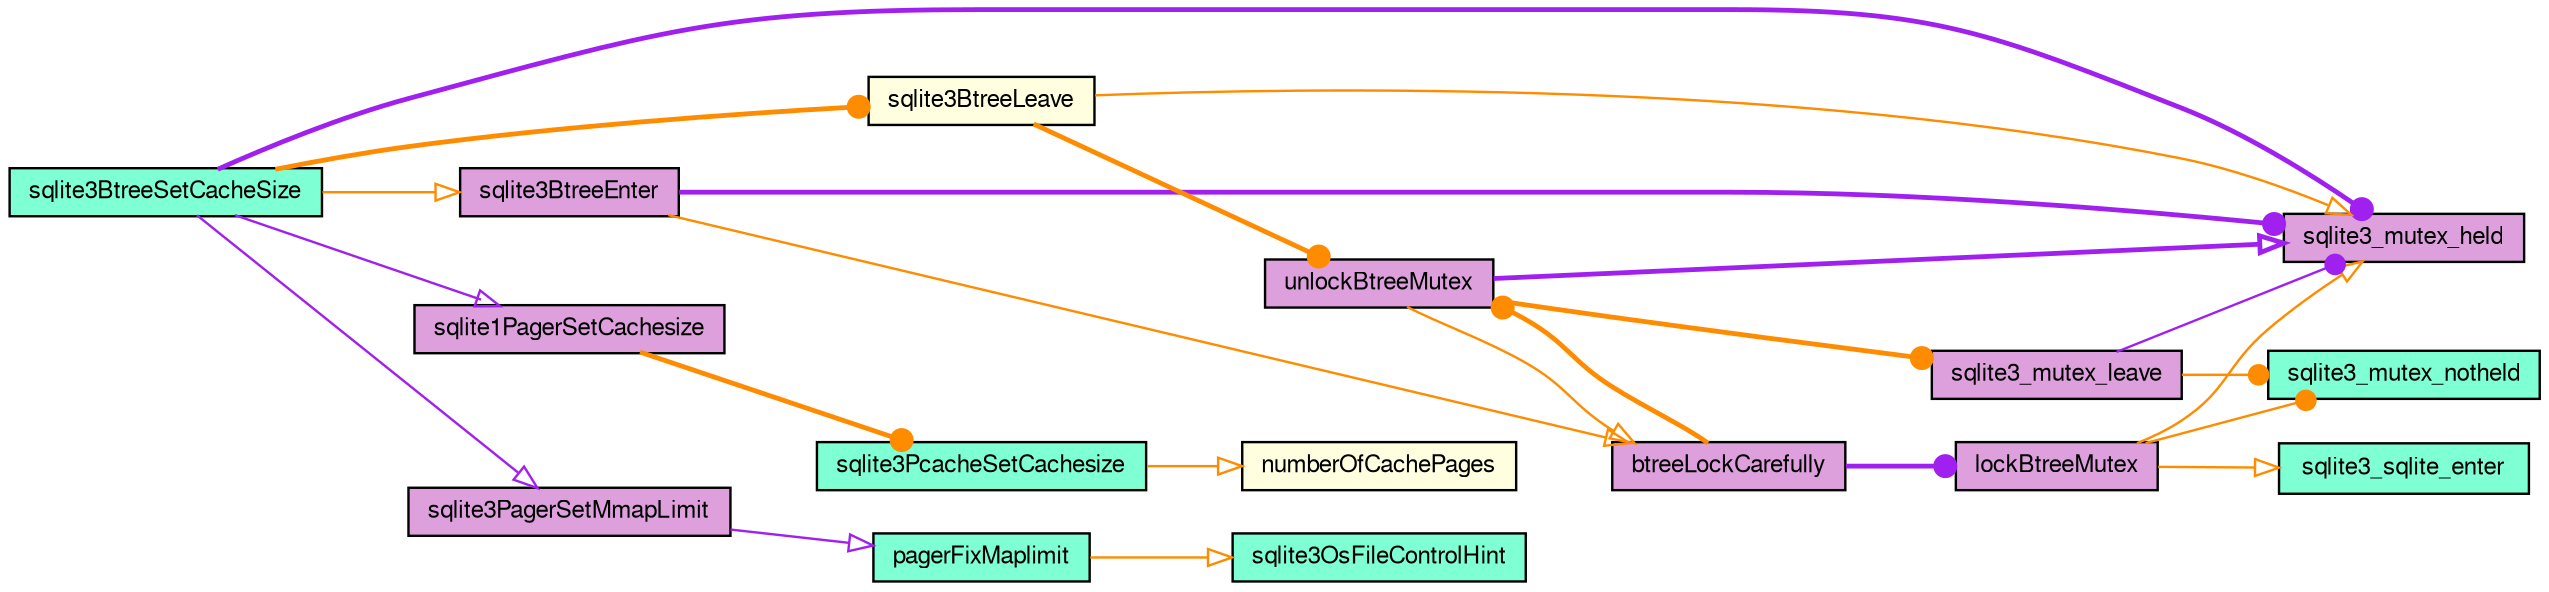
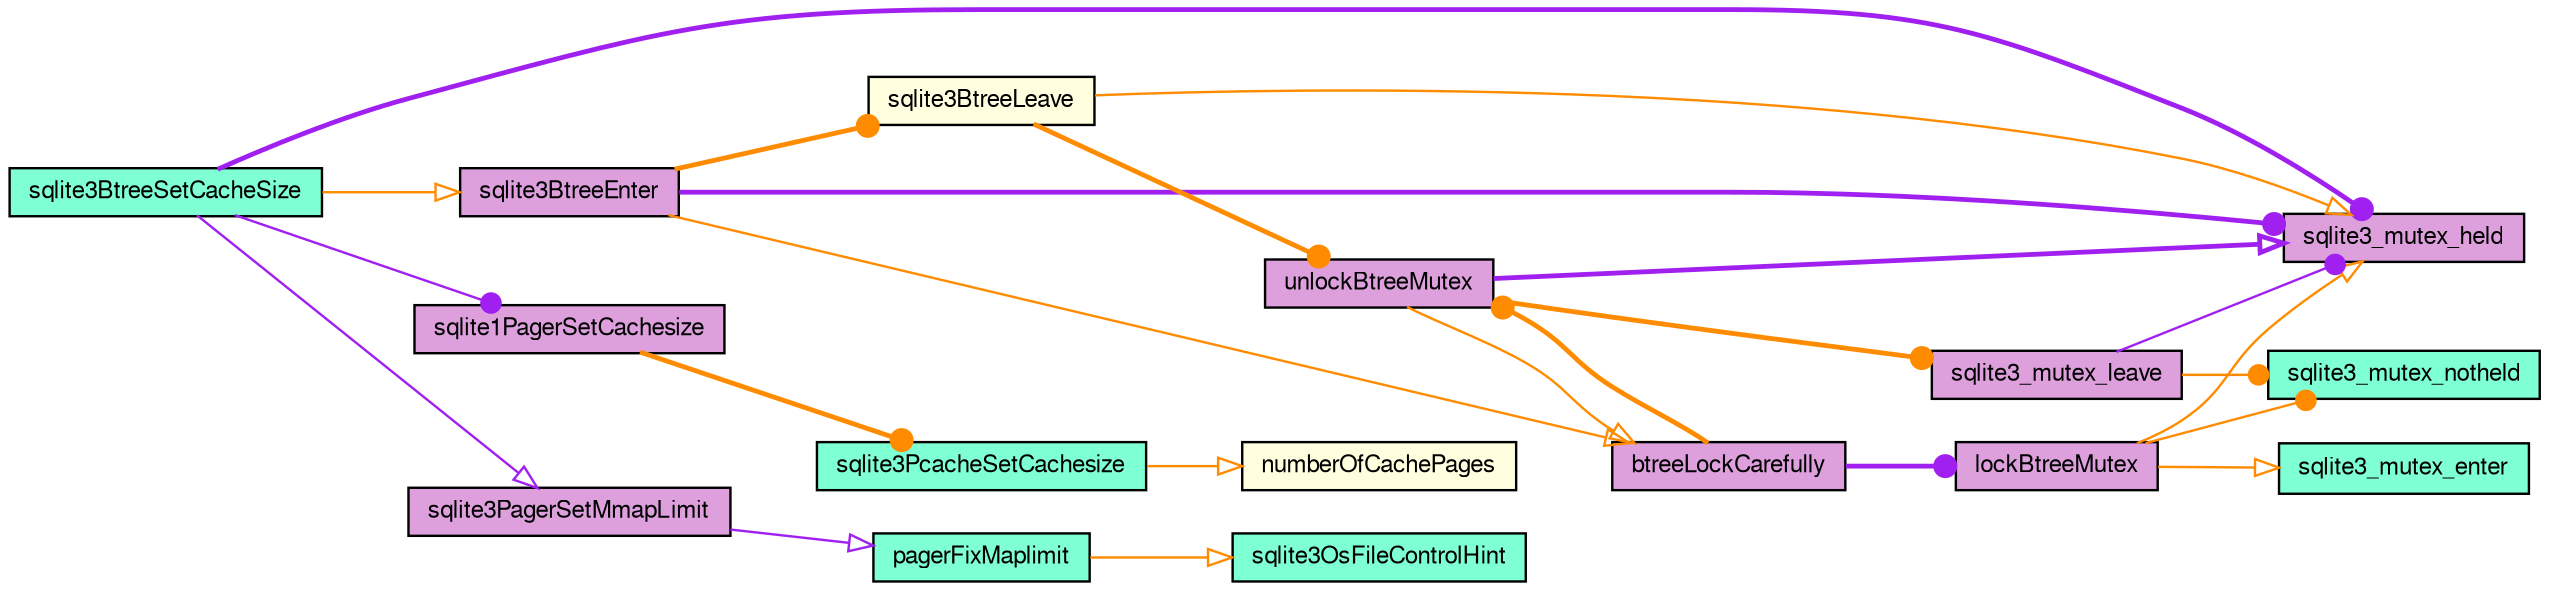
edge "sqlite3BtreeSetCacheSize" -> "sqlite3BtreeLeave": now "sqlite3BtreeEnter" -> "sqlite3BtreeLeave"
edge "sqlite3BtreeSetCacheSize" -> "sqlite1PagerSetCachesize": arrowhead onormal -> dot
node "sqlite3_sqlite_enter": label "sqlite3_sqlite_enter" -> "sqlite3_mutex_enter"
